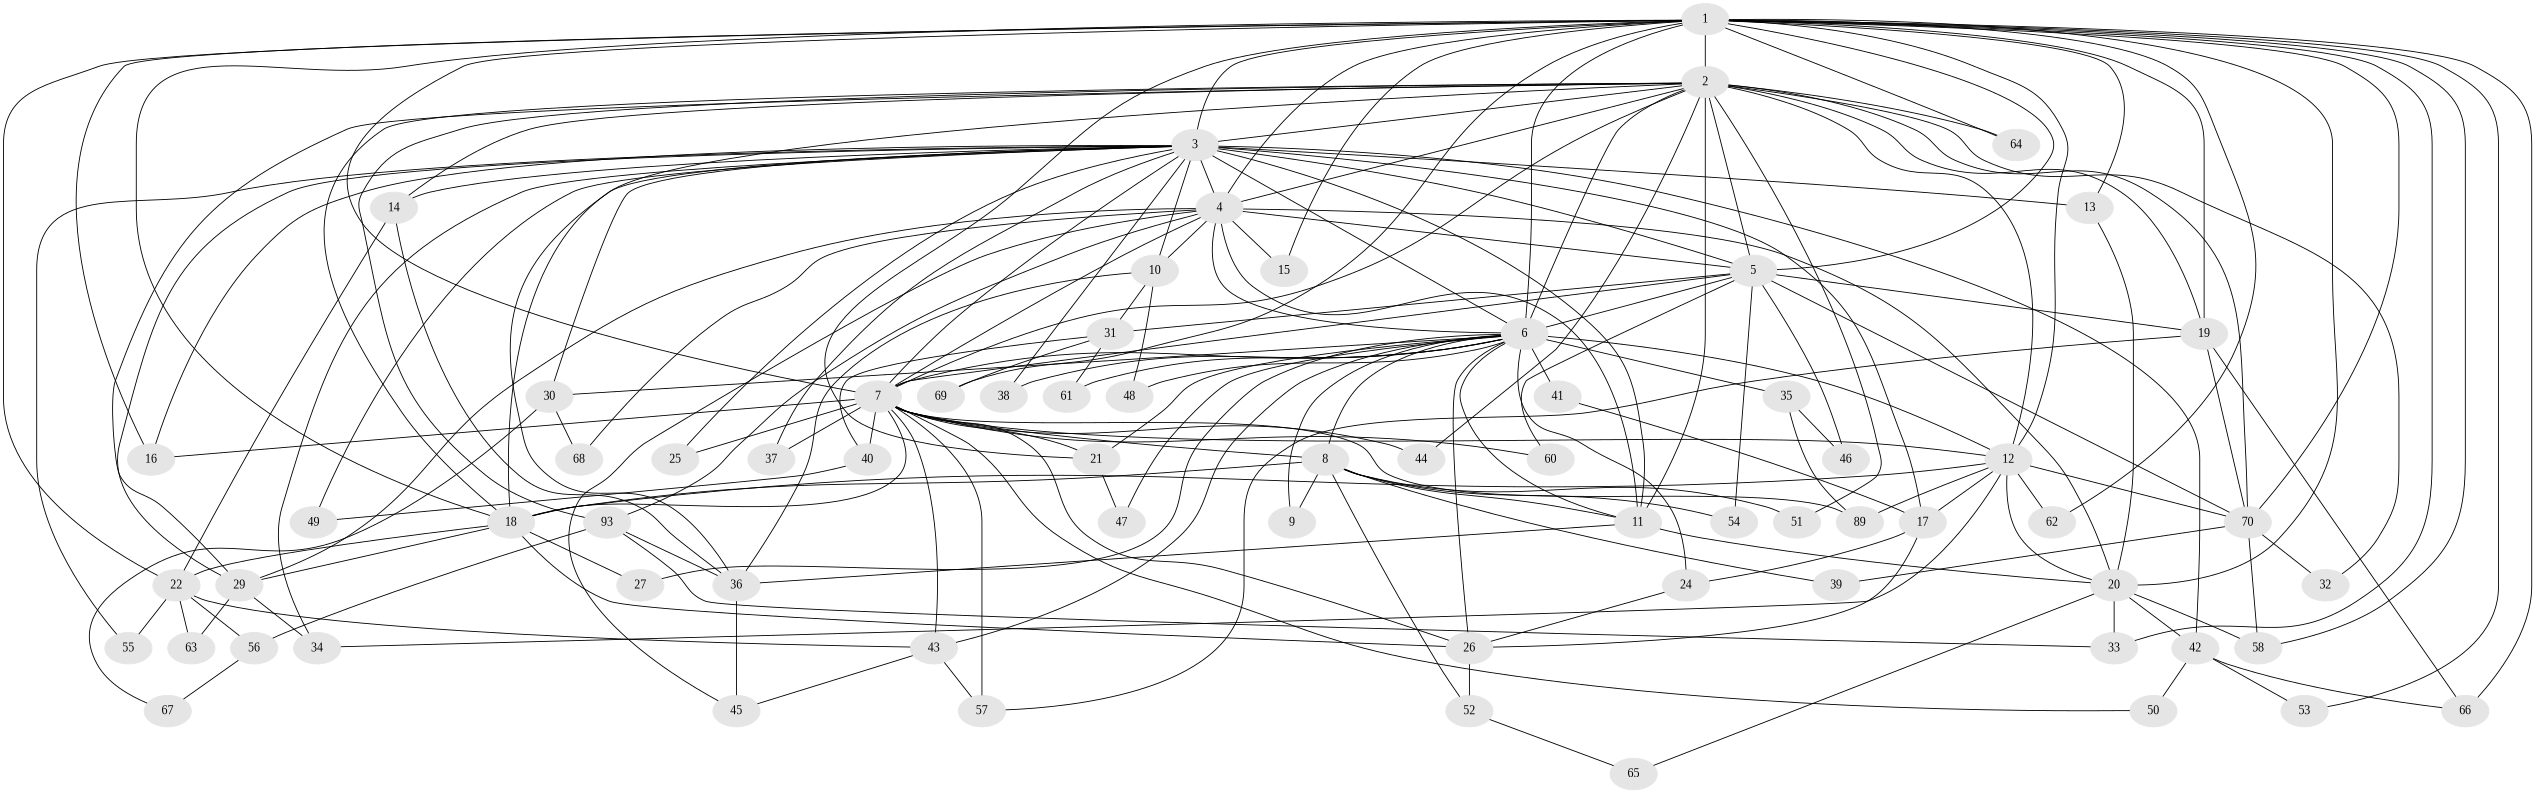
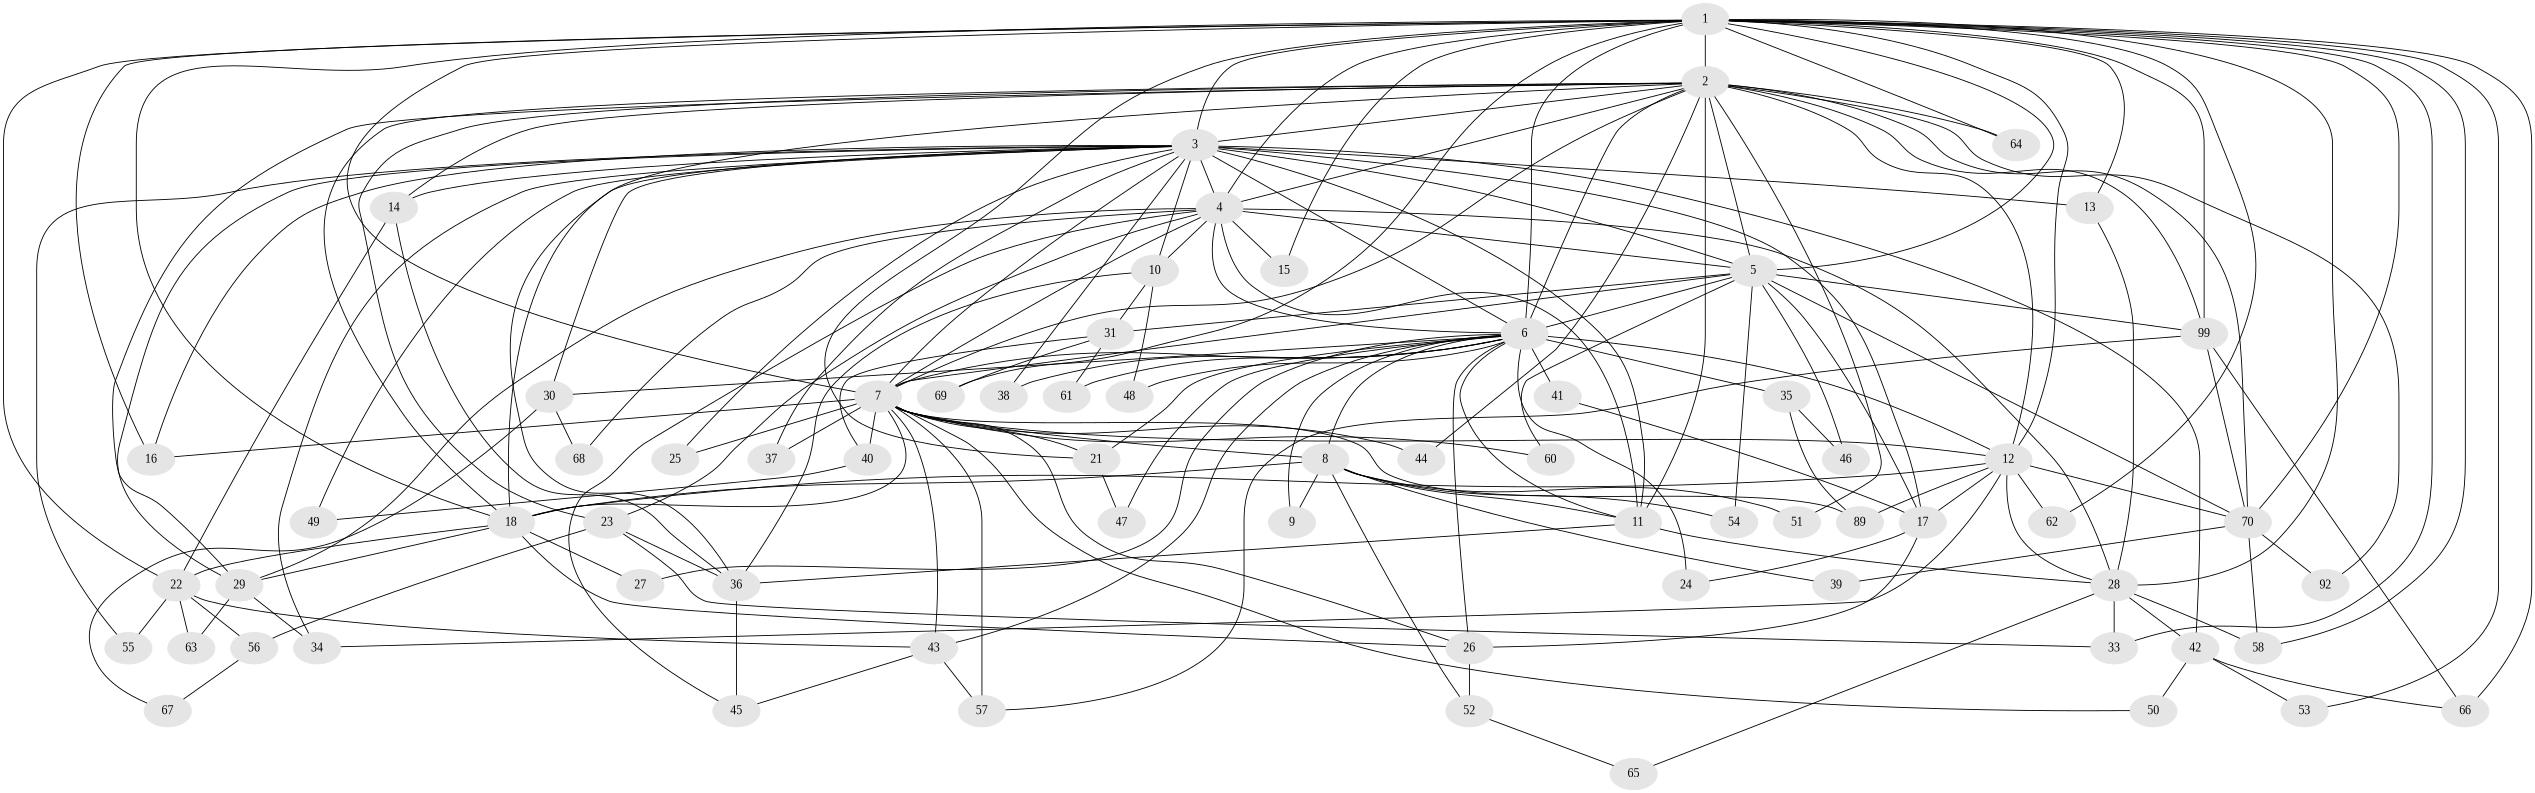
node "19": label "19" -> "99"
edge "5" -- "17": added
node "93": label "93" -> "23"
node "20": label "20" -> "28"
node "32": label "32" -> "92"
edge "24" -- "26": removed
